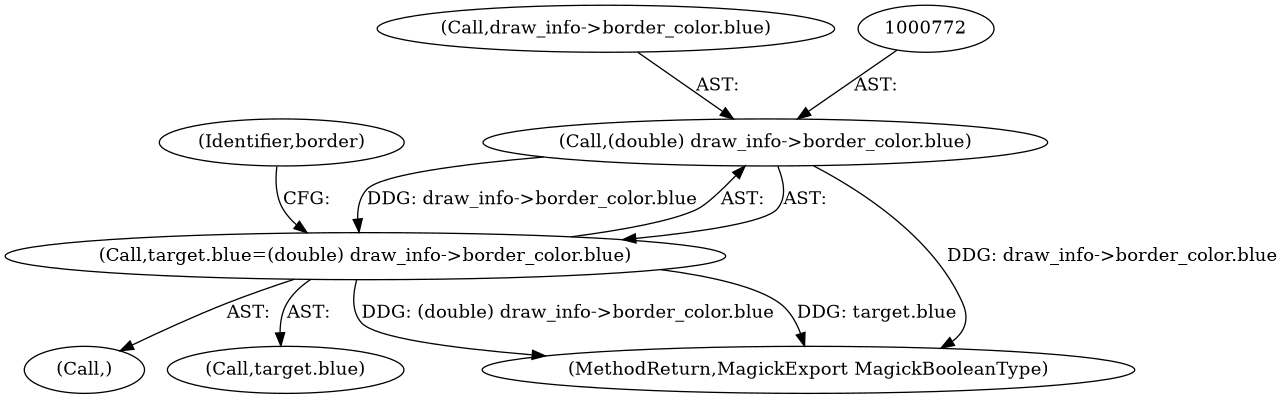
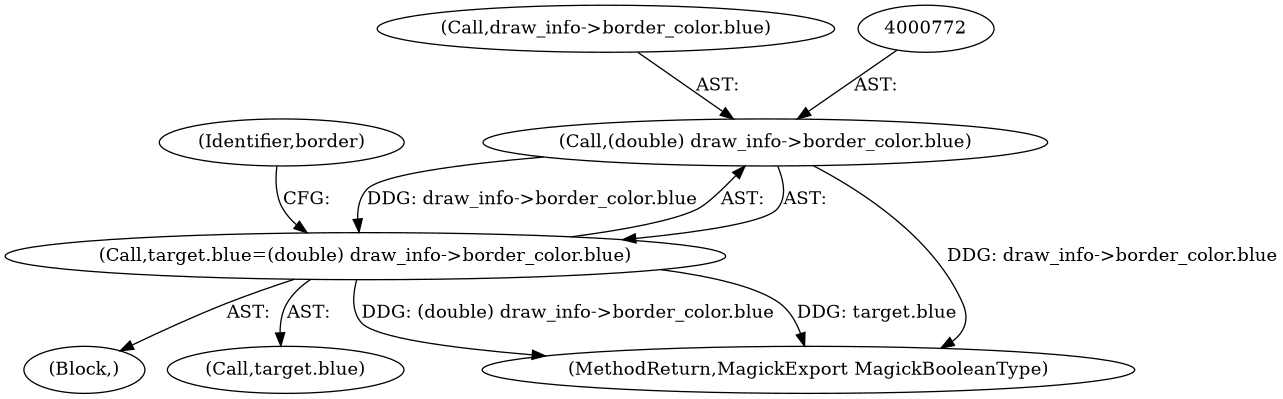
node "1000772": label "1000772" -> "4000772"
node "(Call,)": label "(Call,)" -> "(Block,)"
